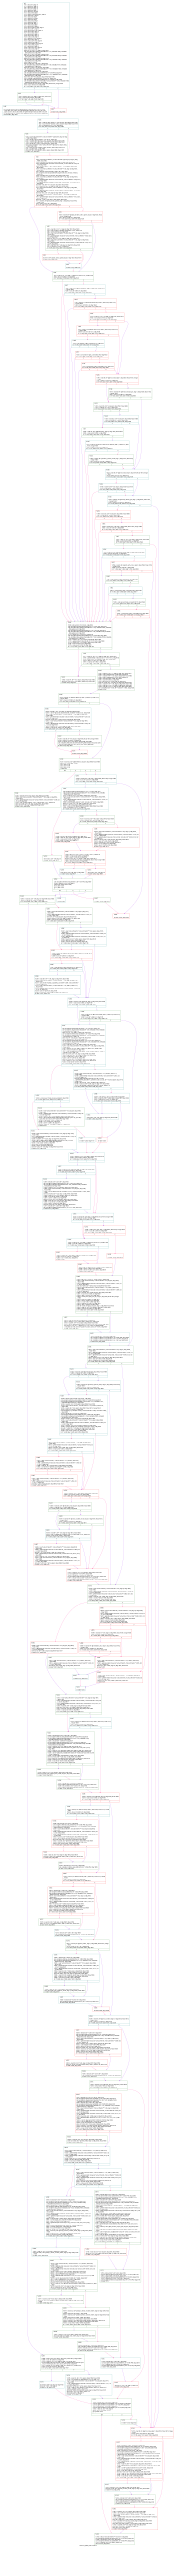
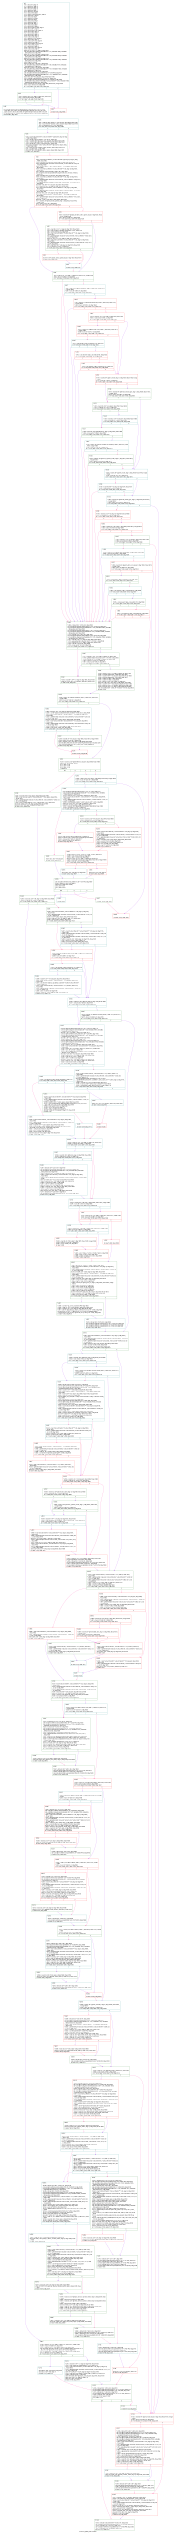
node "%348:": removed
